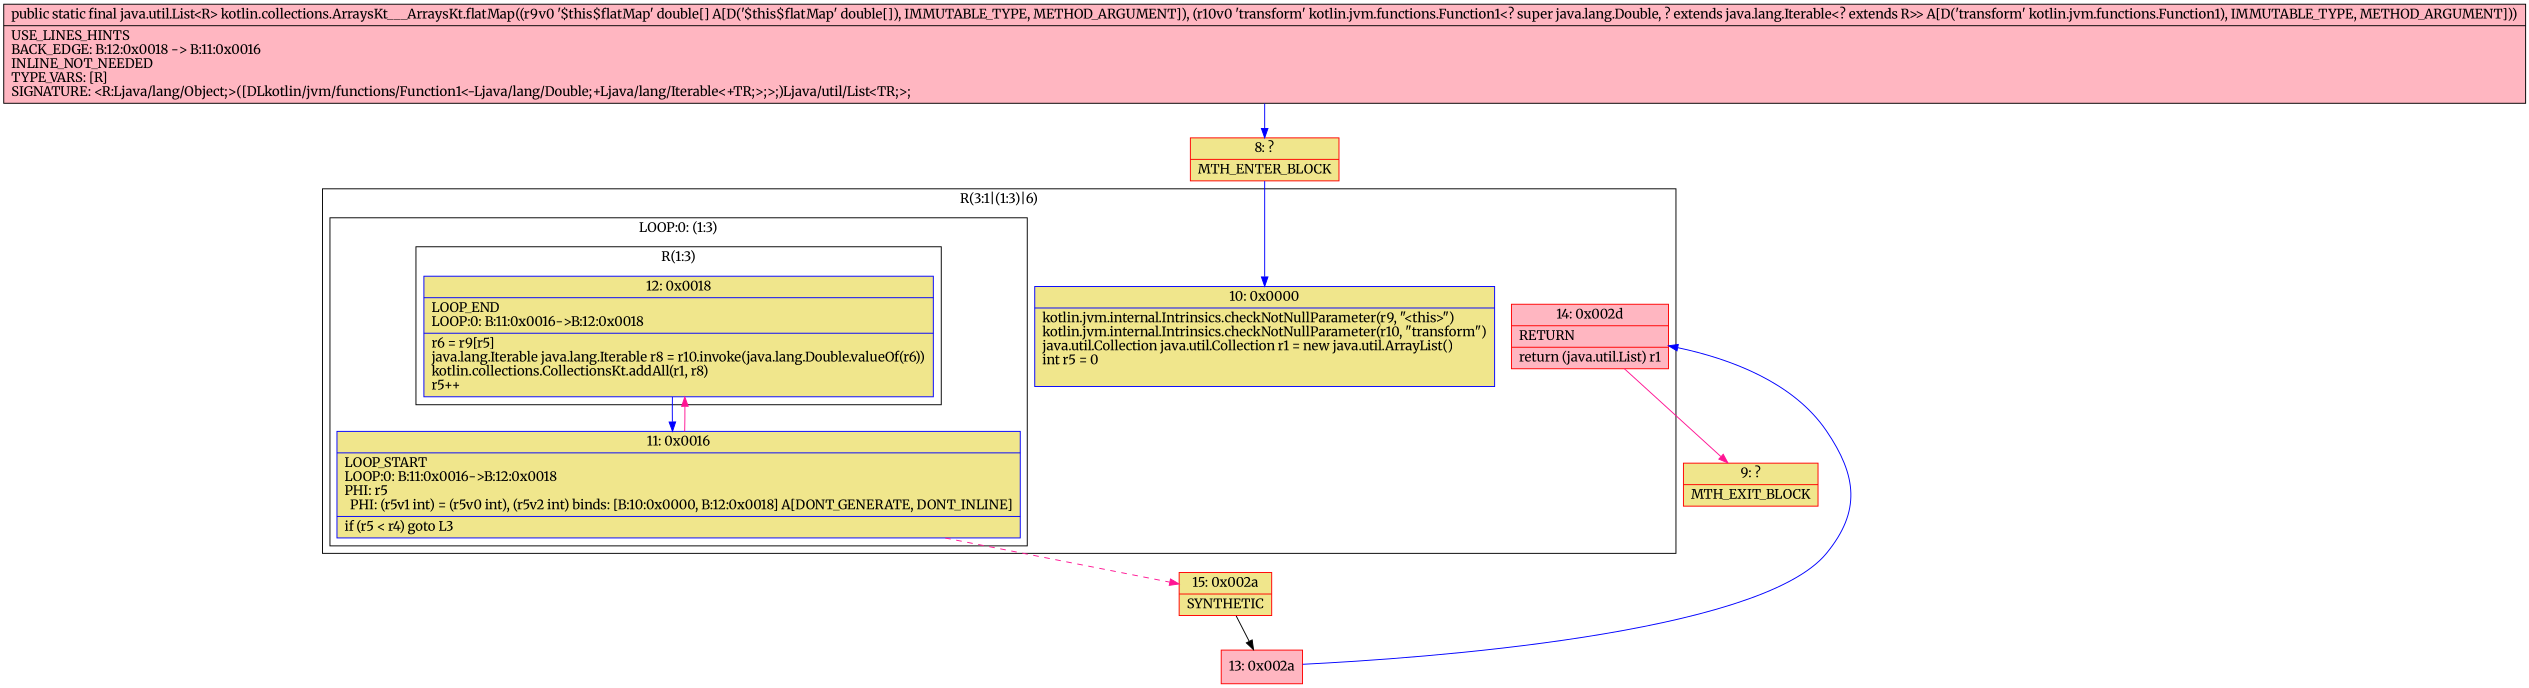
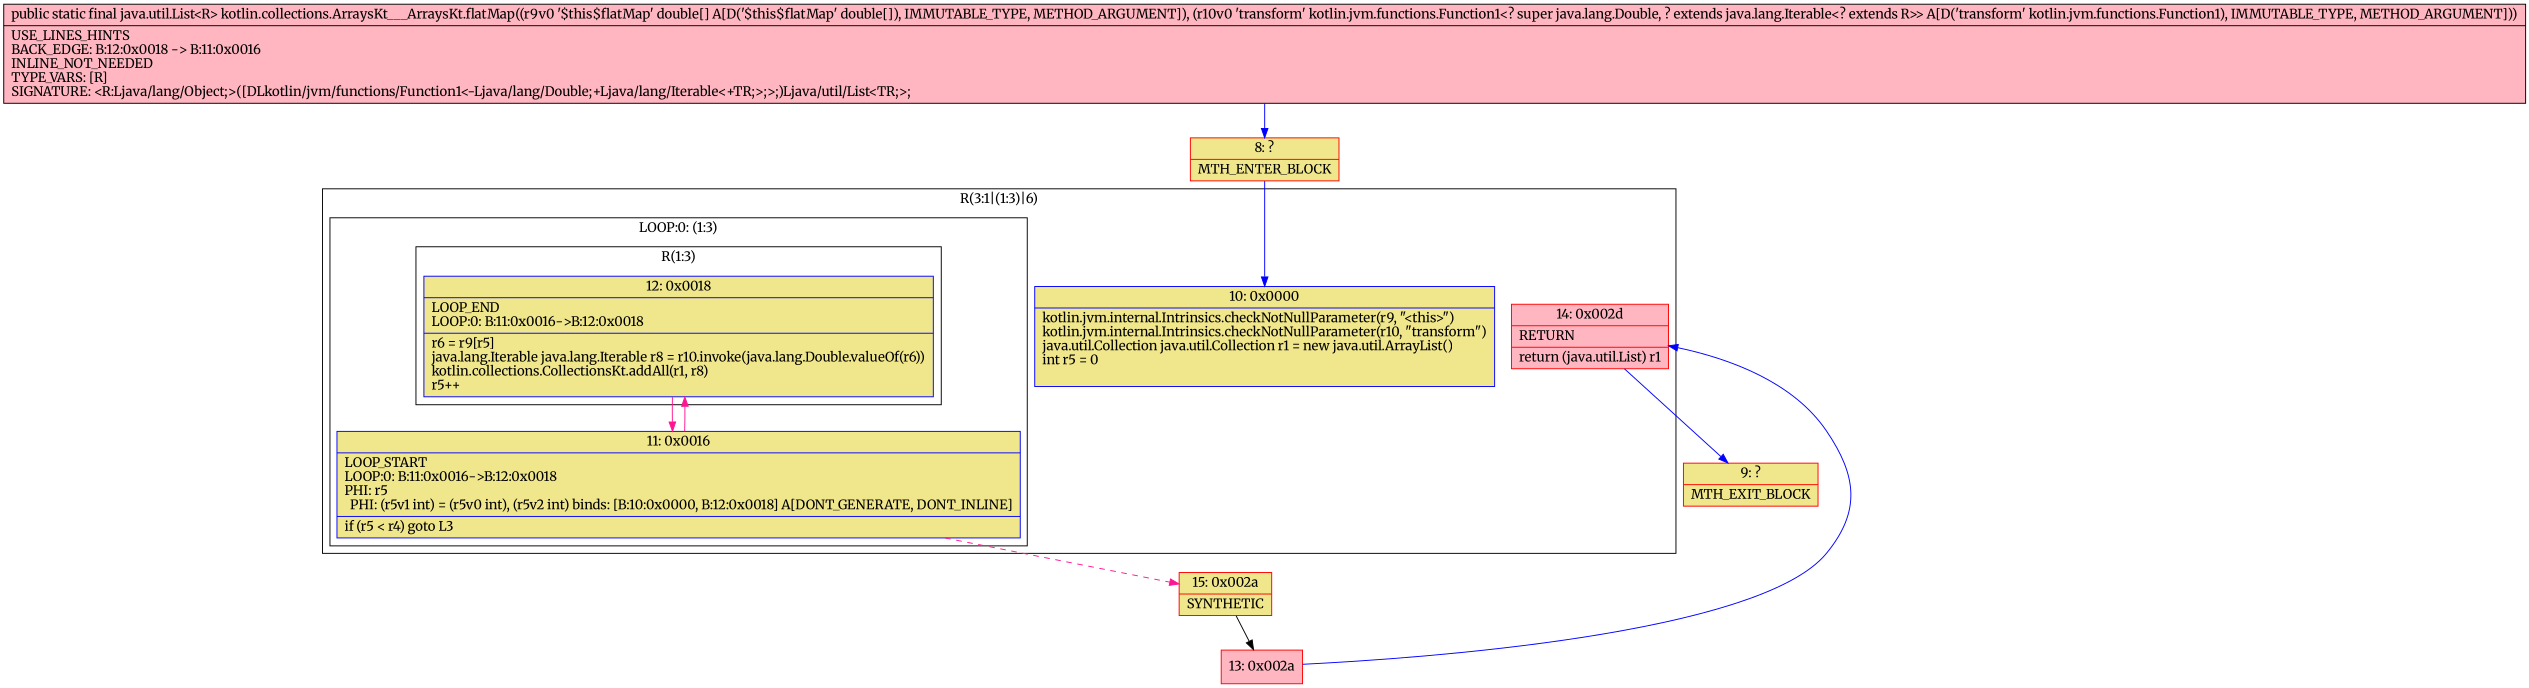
edge "12: 0x0018" -> "11: 0x0016": color blue -> deeppink
edge "14: 0x002d" -> "9: ?": color deeppink -> blue
